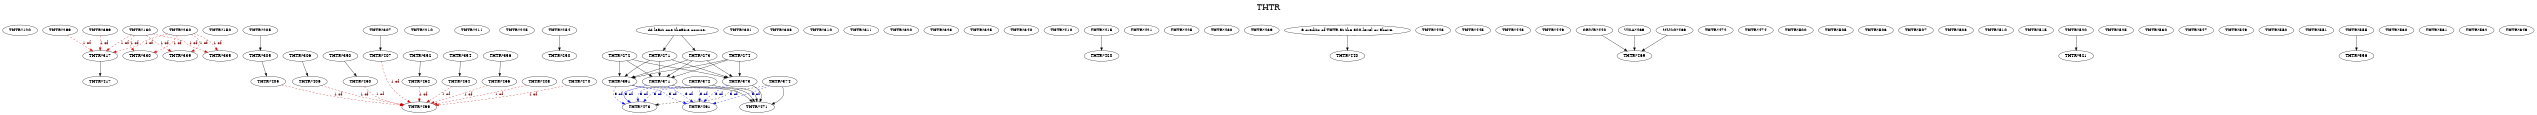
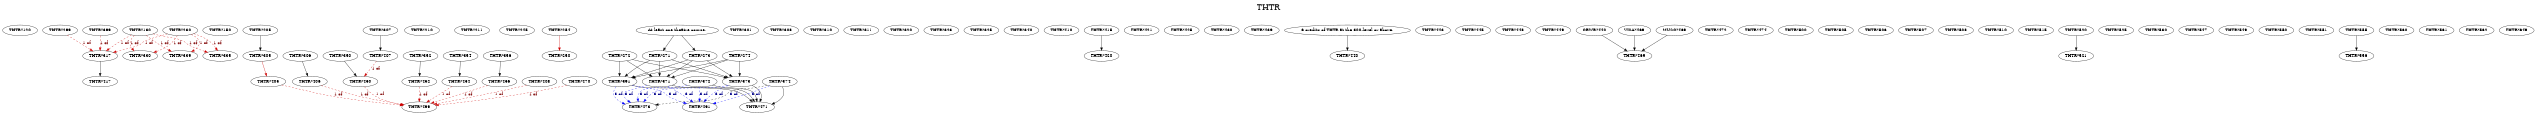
edge "THTR*254" -> "THTR*250": color black -> red3
edge "THTR*305" -> "THTR*405": color black -> red3
edge "THTR*407" -> "THTR*499": now "THTR*407" -> "THTR*450"
edge "THTR*371" -> "THTR*473": style solid -> dashed
